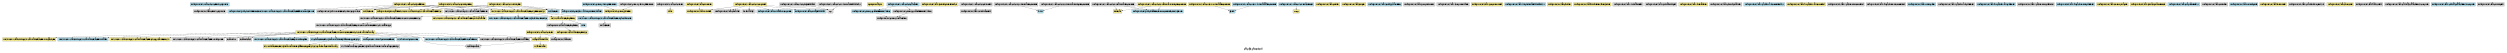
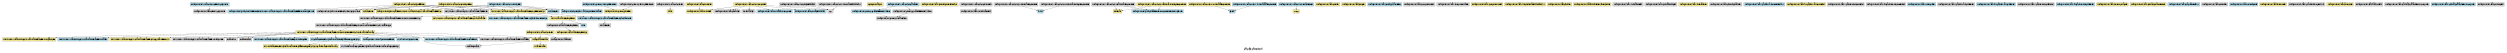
node "_ZN9LAMMPS_NS11PairCoulCut10init_styleEv": fillcolor khaki -> lightblue
node "_ZN9LAMMPS_NS4Pair14single_hessianEiiiidPdddRdS1_": fillcolor lightblue -> khaki
